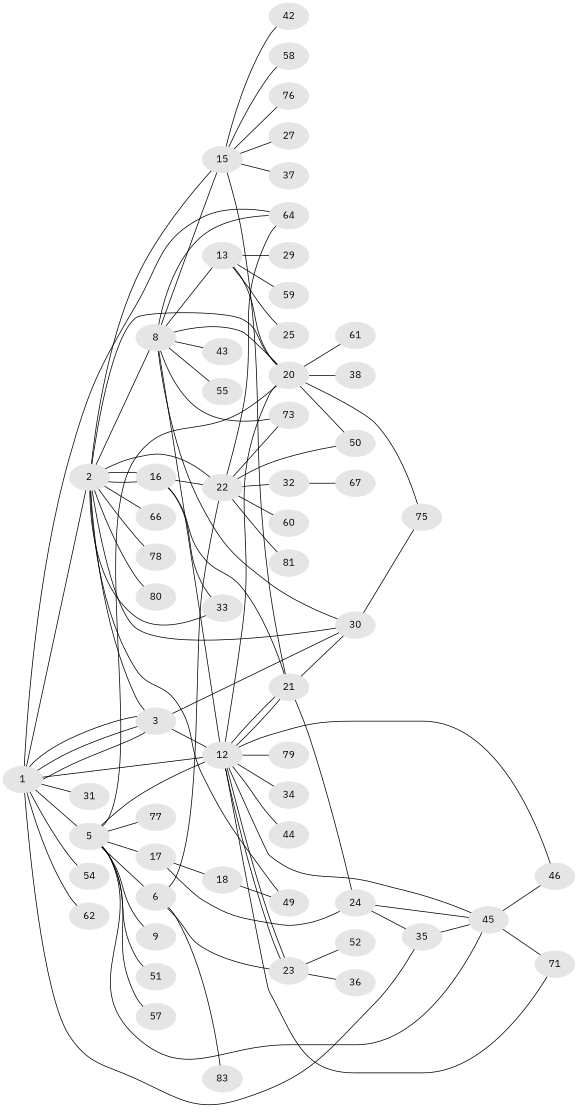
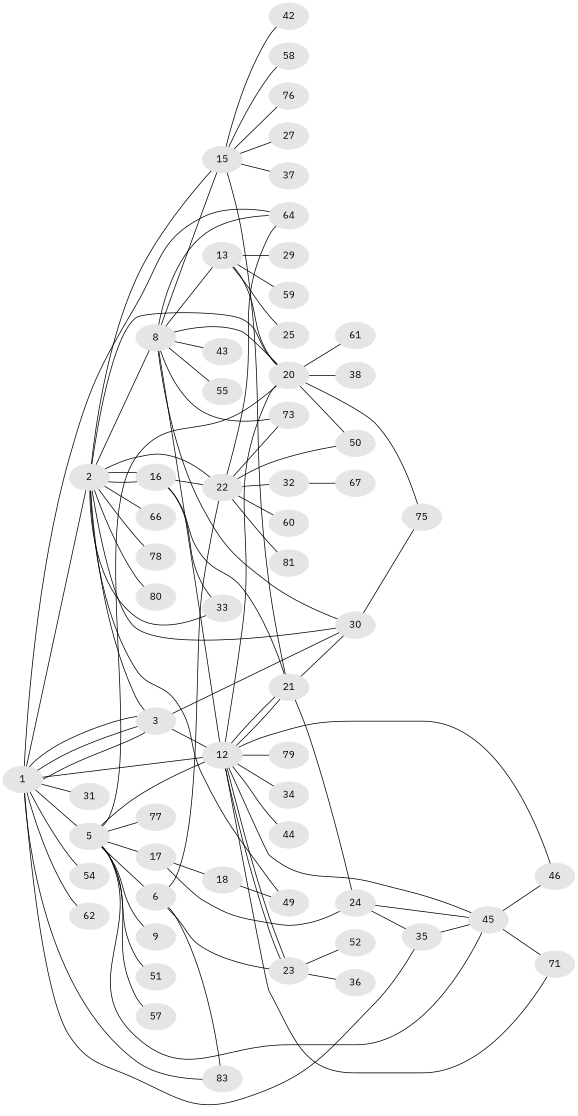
edge "1" -- "83": added
